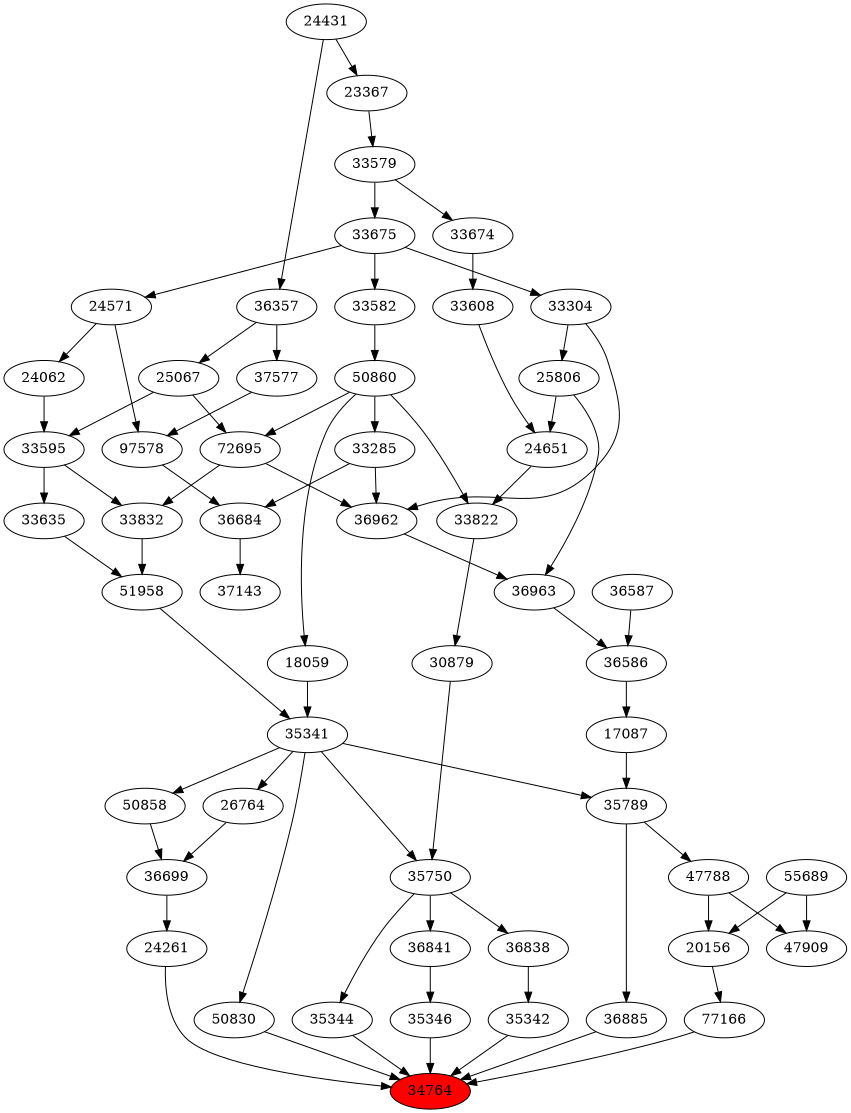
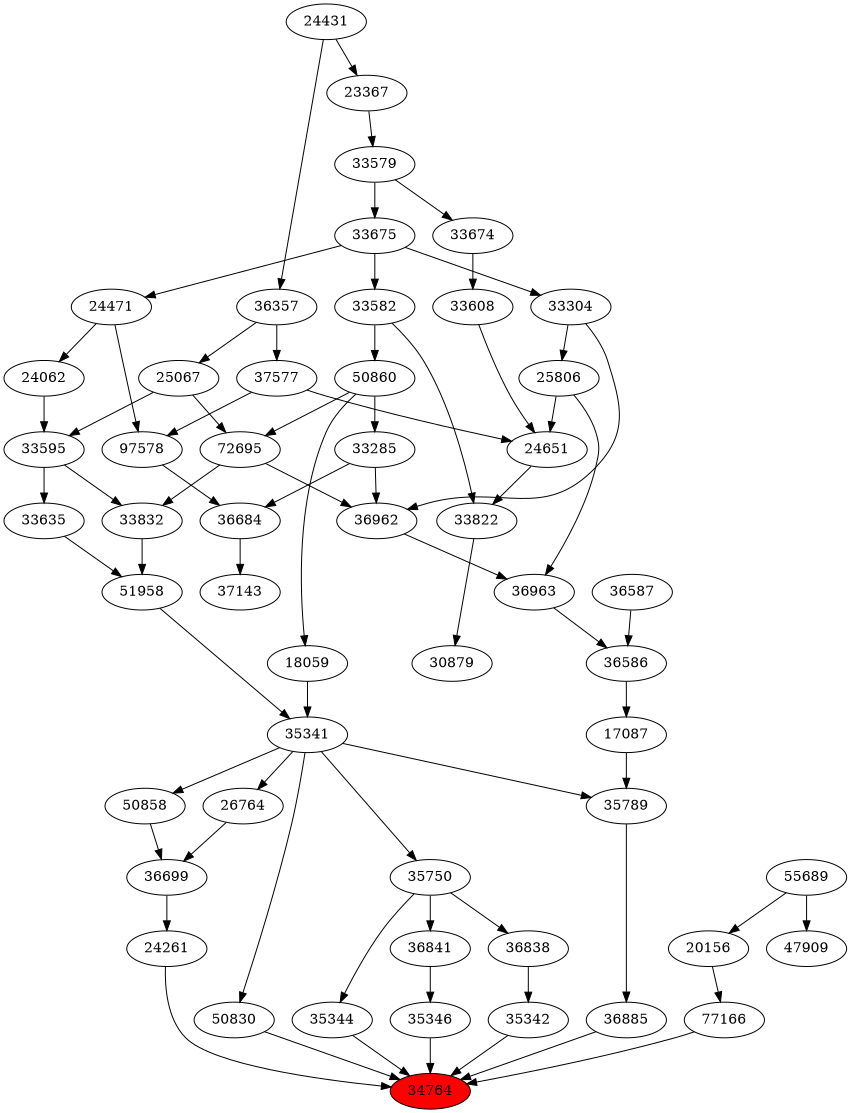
node "24571": label "24571" -> "24471"
edge "37577" -> "24651": added
edge "50860" -> "33822": now "33582" -> "33822"
edge "30879" -> "35750": removed
node "47788": removed
